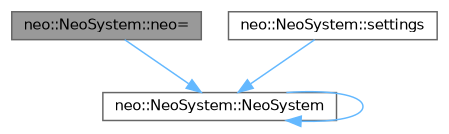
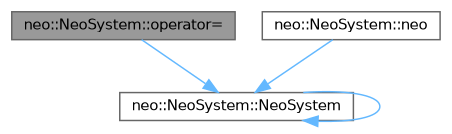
node "neo::NeoSystem::neo=": label "neo::NeoSystem::neo=" -> "neo::NeoSystem::operator="
node "neo::NeoSystem::settings": label "neo::NeoSystem::settings" -> "neo::NeoSystem::neo"
